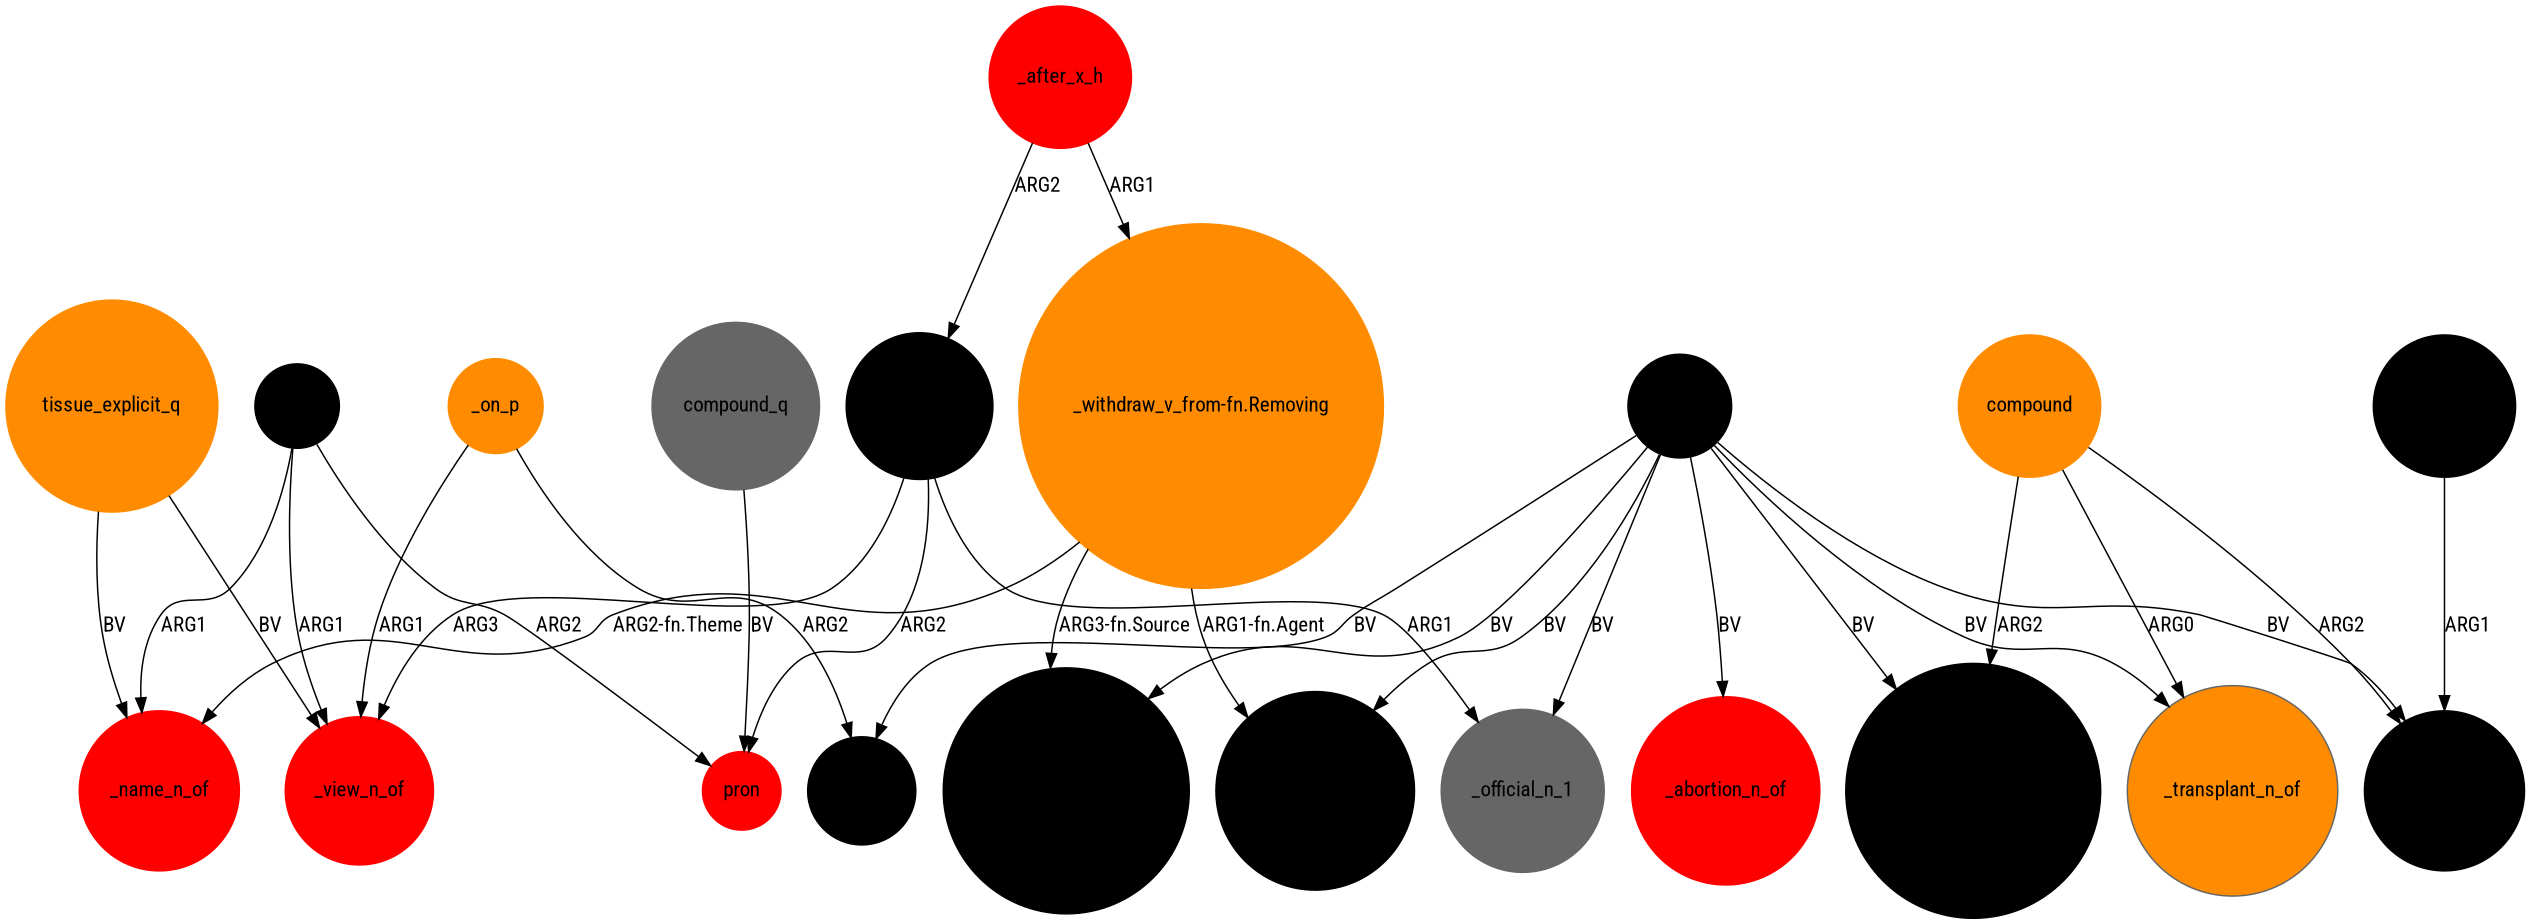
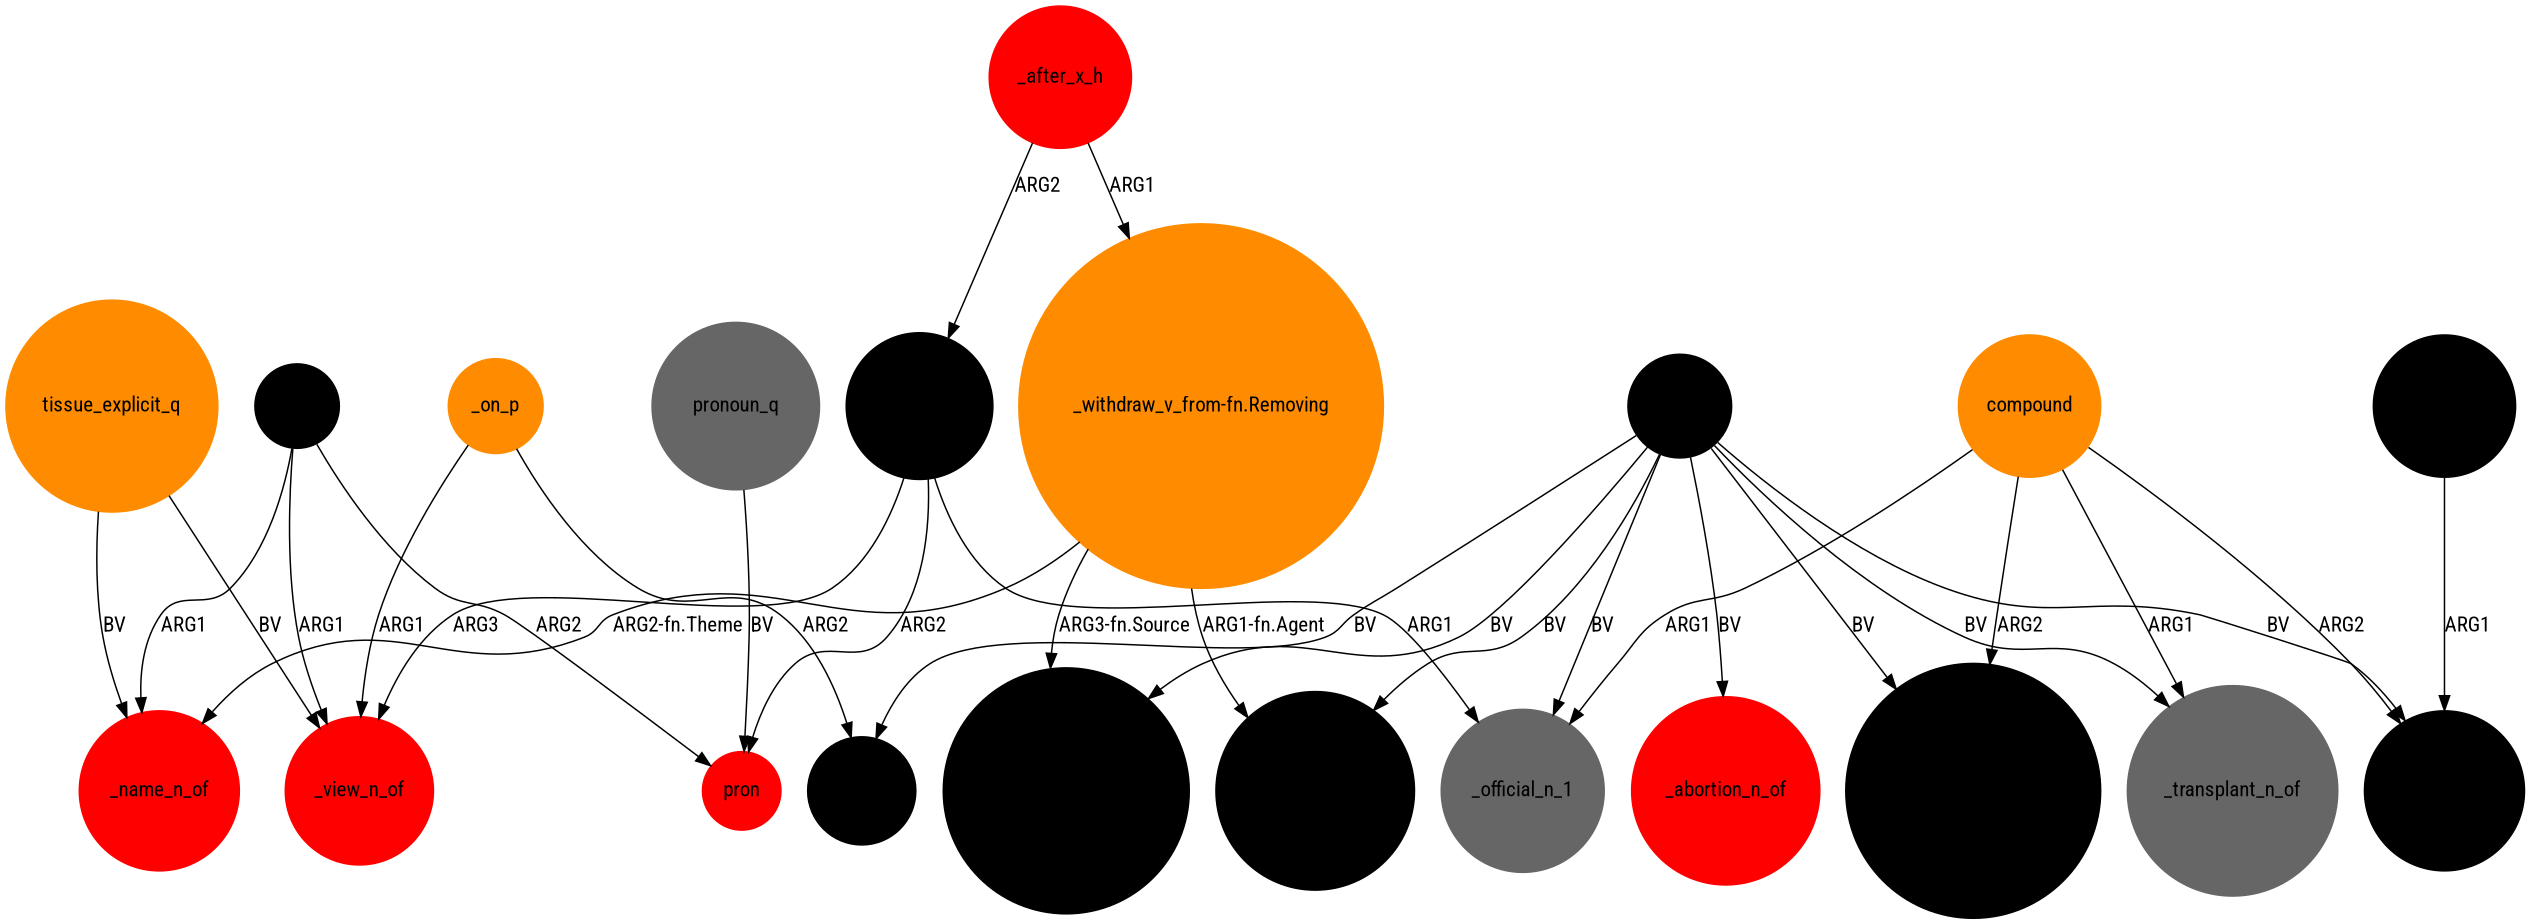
node "compound_q": label "compound_q" -> "pronoun_q"
edge "compound" -> "_official_n_1": added, label "ARG1"
edge "compound" -> "_transplant_n_of": label "ARG0" -> "ARG1"
node "_transplant_n_of": fillcolor darkorange -> gray40
